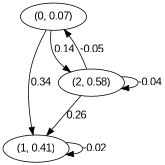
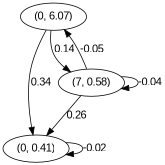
node "(0, 0.07)": label "(0, 0.07)" -> "(0, 6.07)"
node "(2, 0.58)": label "(2, 0.58)" -> "(7, 0.58)"
node "(1, 0.41)": label "(1, 0.41)" -> "(0, 0.41)"
